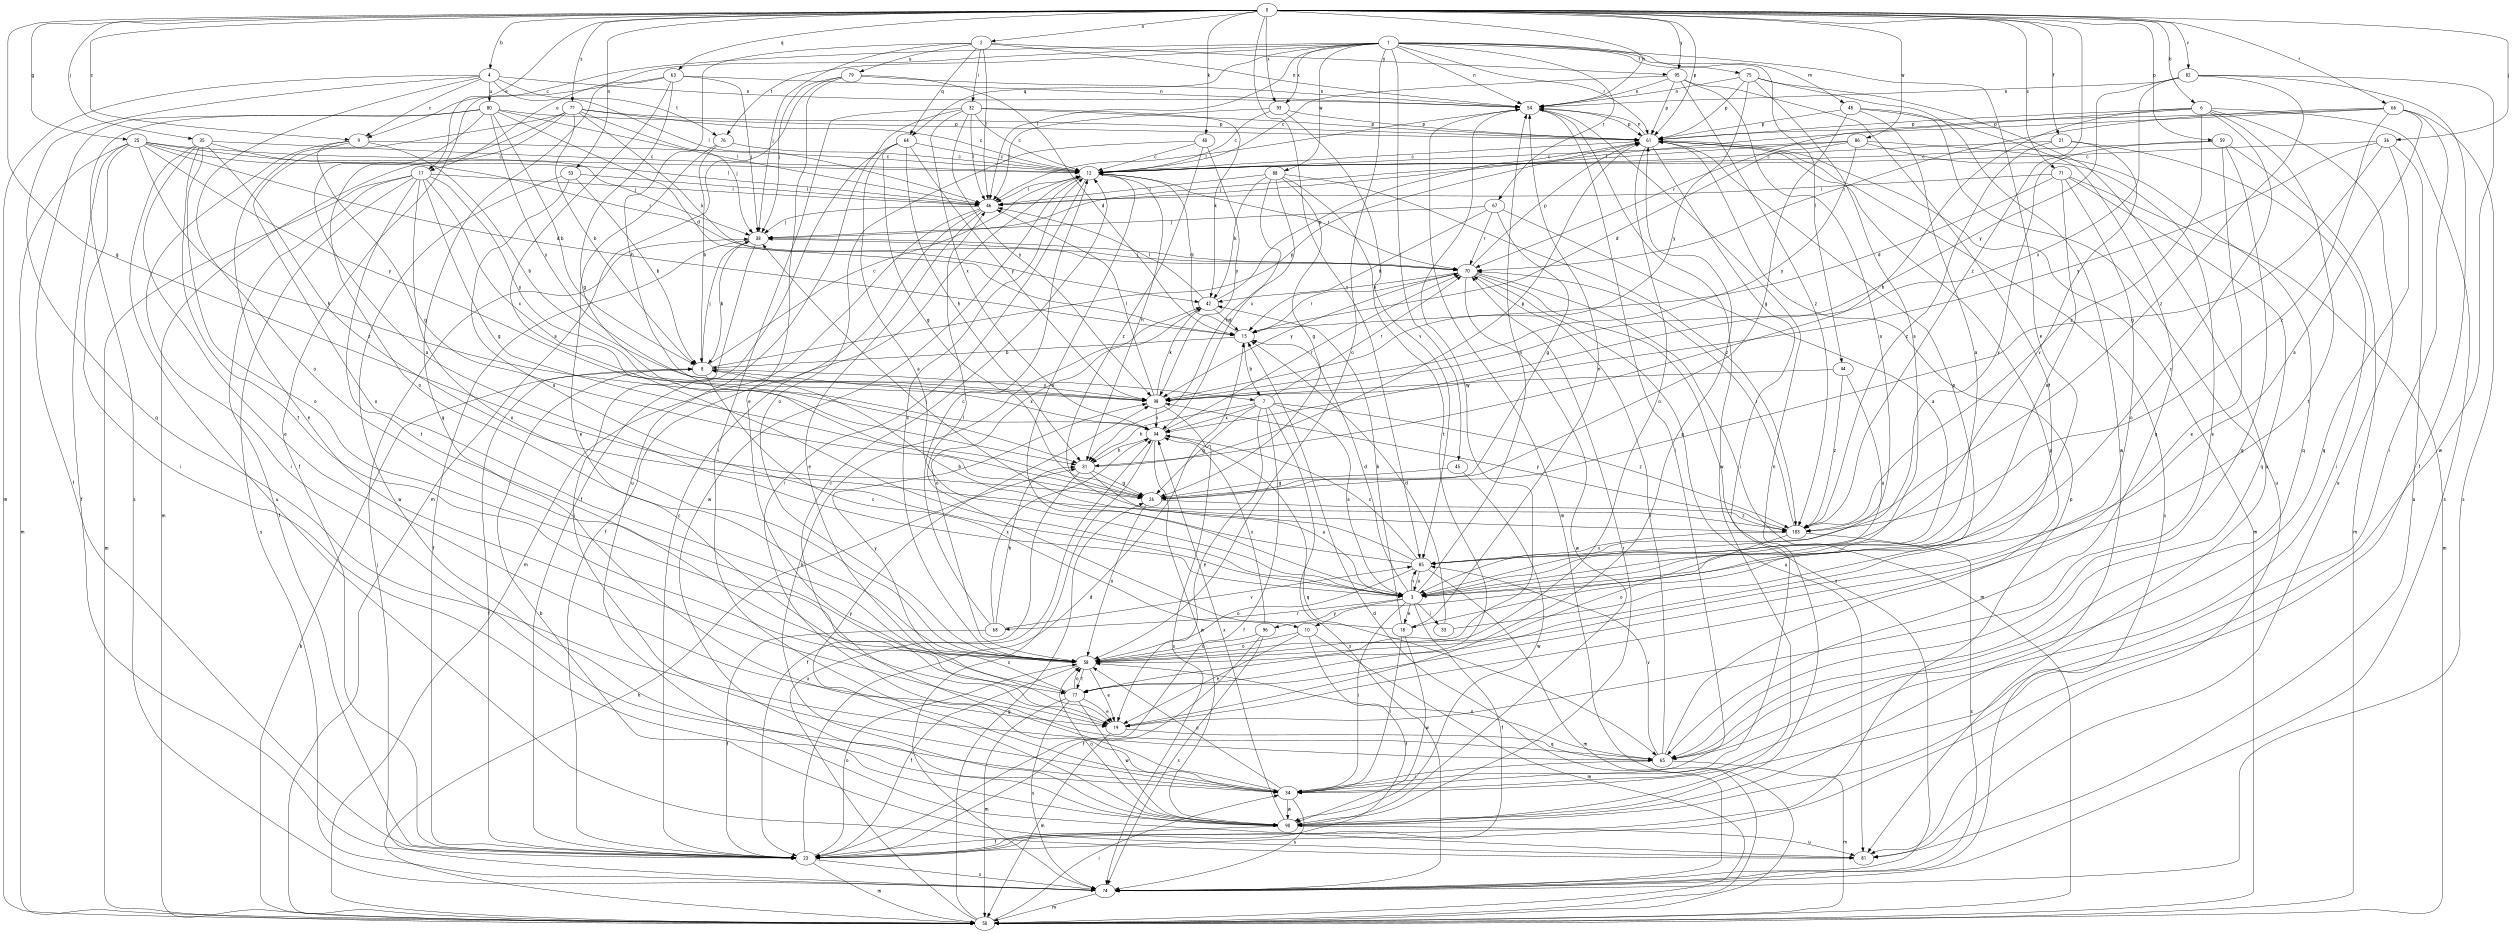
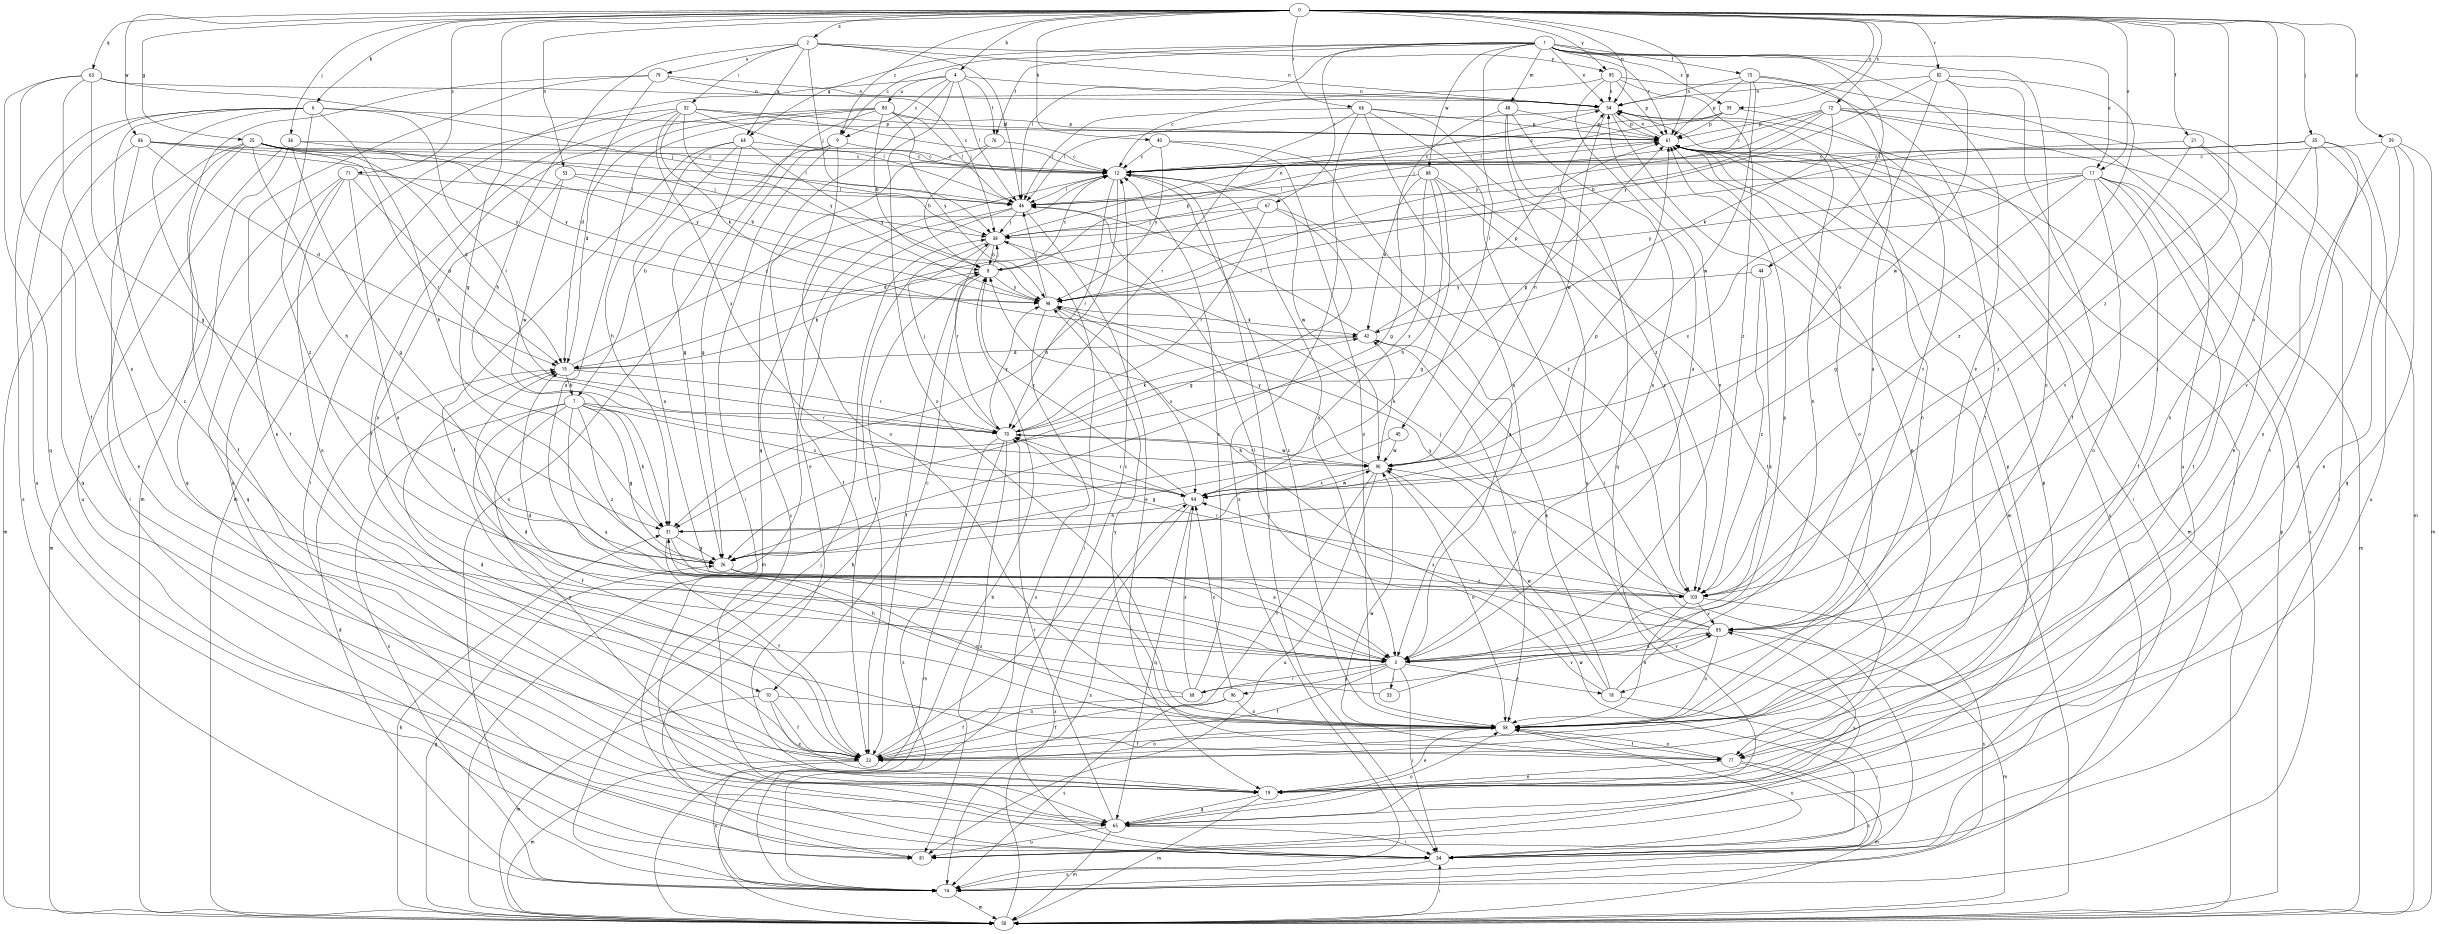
edge "38" -> "54": added, label "n"
edge "65" -> "81": added, label "u"
edge "50" -> "61": added, label "p"
